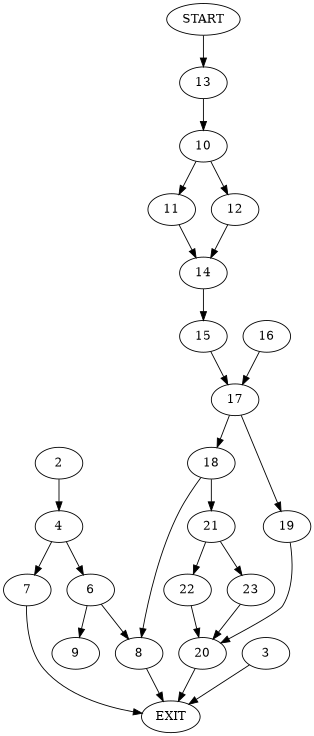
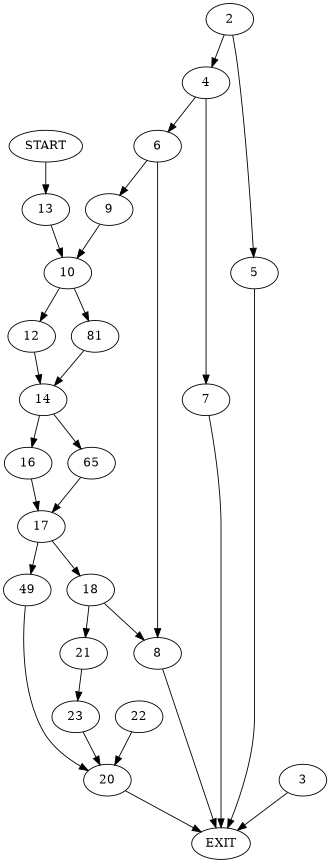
node "11": label "11" -> "81"
edge "9" -> "10": added
node "5": added
node "15": label "15" -> "65"
edge "14" -> "16": added
node "19": label "19" -> "49"
edge "21" -> "22": removed
